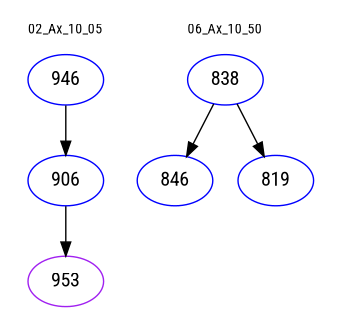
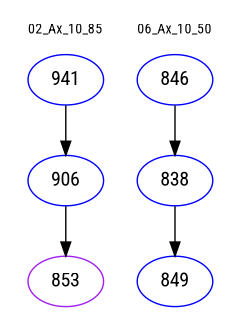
cluster "02_Ax_10_05": label "02_Ax_10_05" -> "02_Ax_10_85"
node "946": label "946" -> "941"
edge "838" -> "846": reversed
node "819": label "819" -> "849"
node "953": label "953" -> "853"
